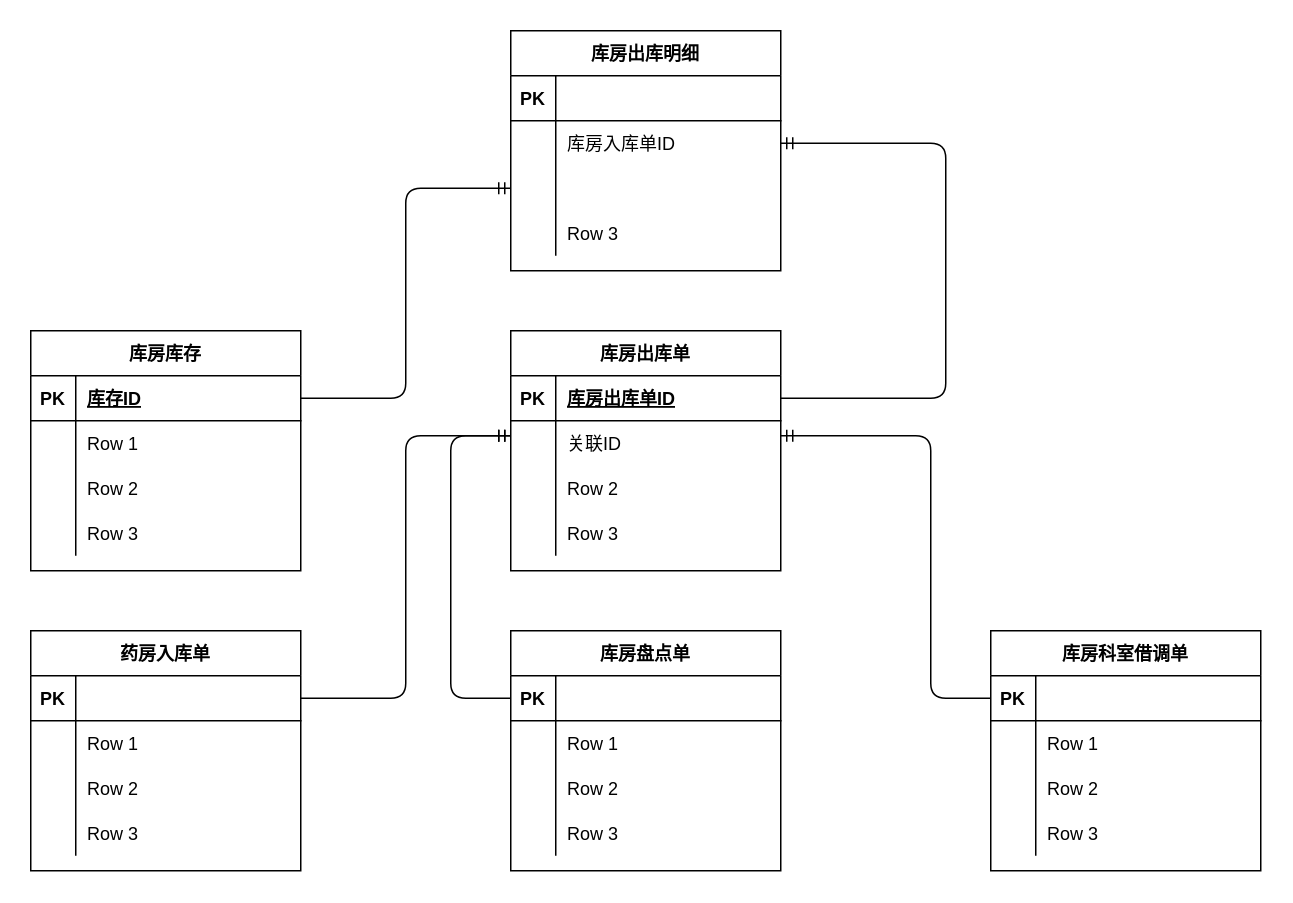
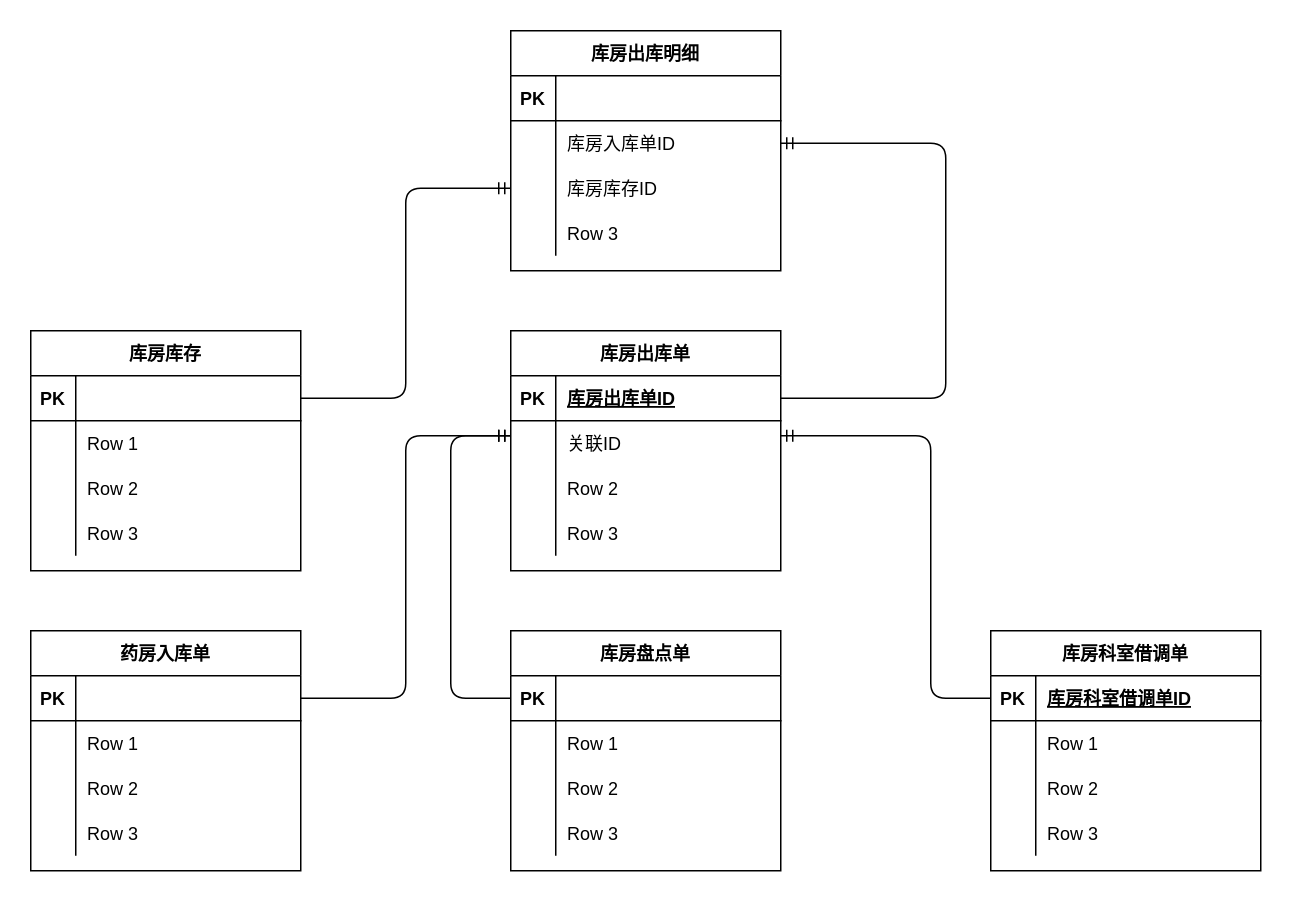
node "库房库存ID": added
node "库存ID": removed
node "库房科室借调单ID": added
